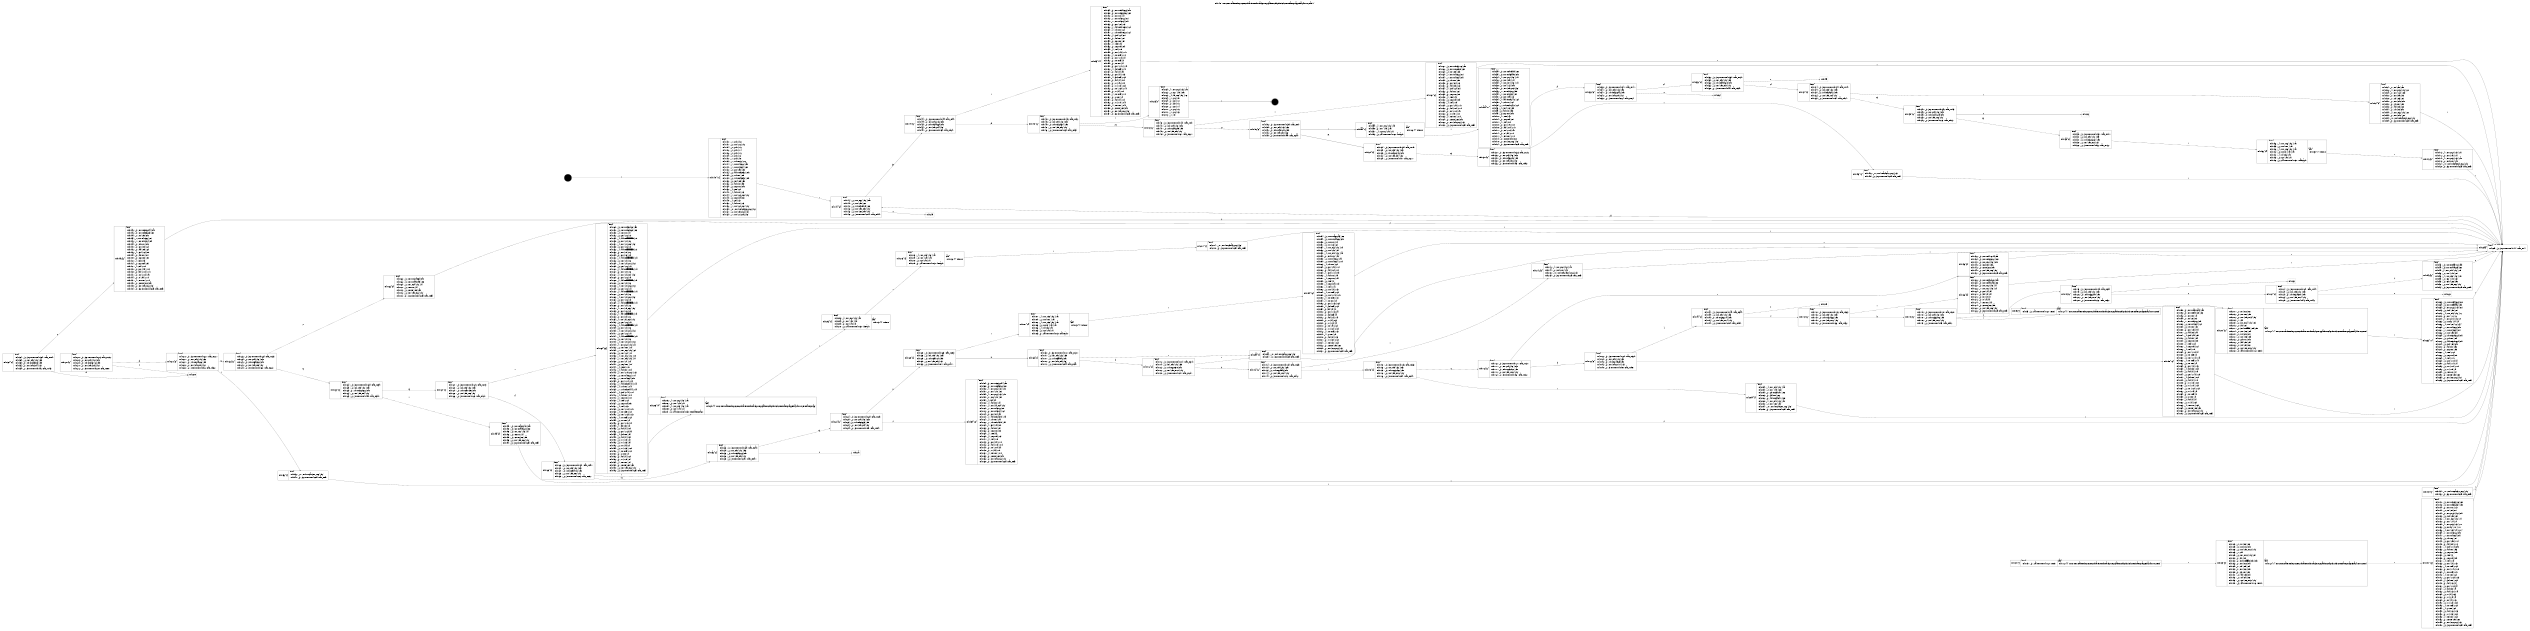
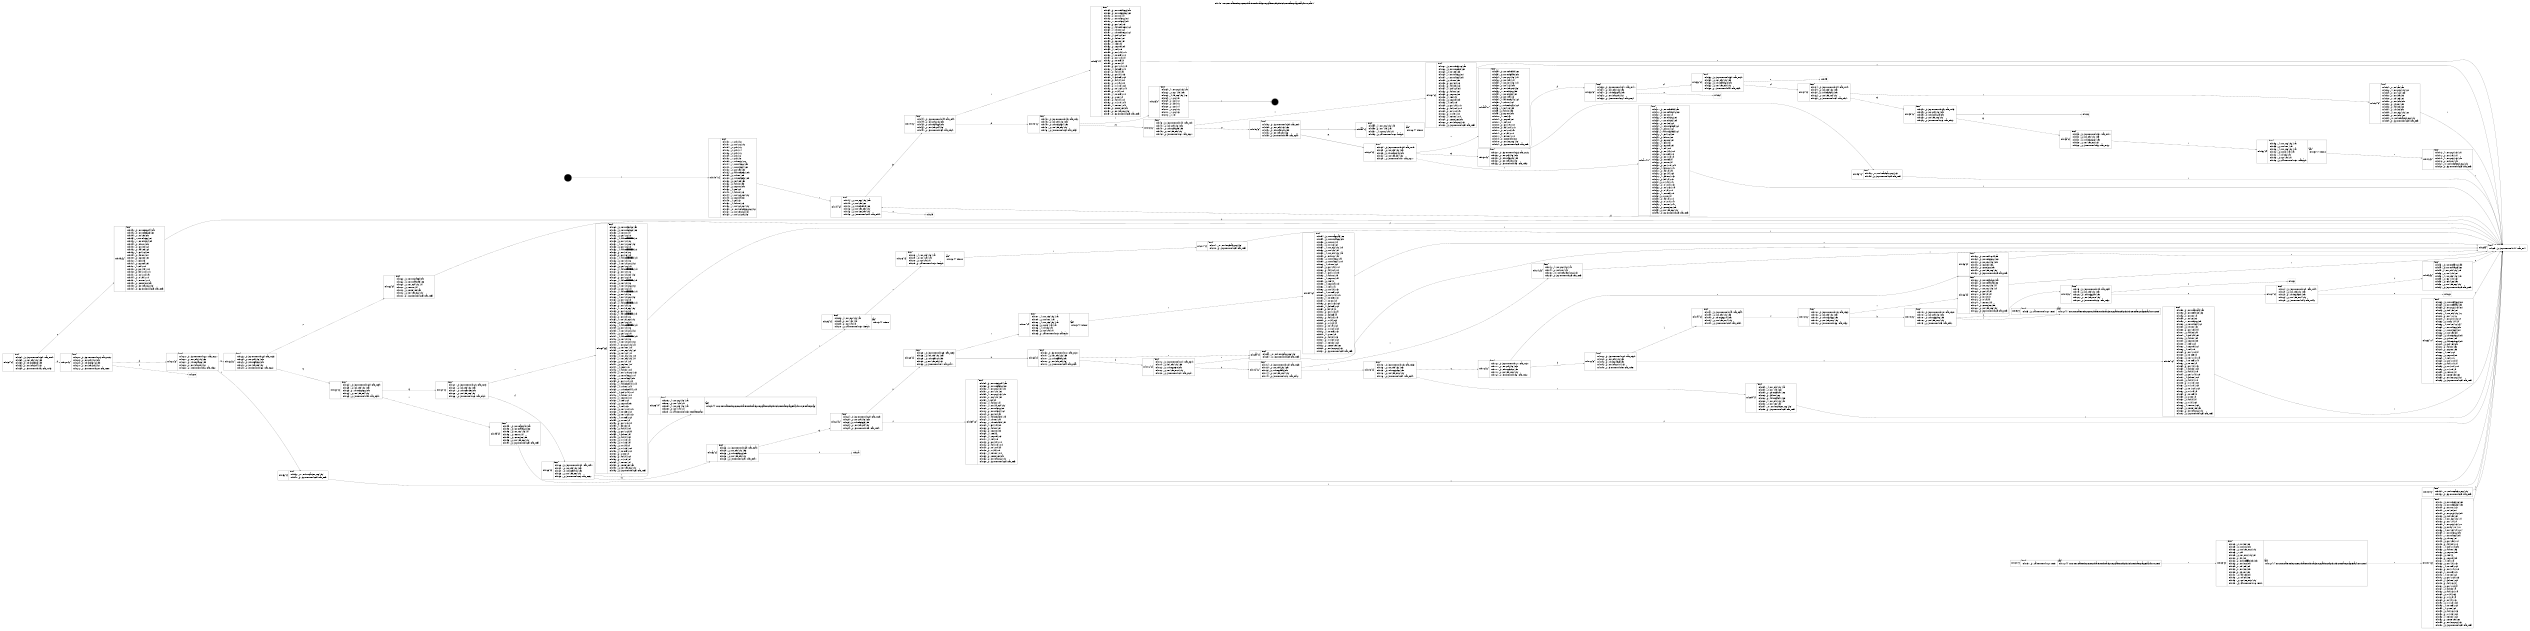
edge "0x401aaa [16]" -> "0x401aba [111]": now "0x401504 [28]" -> "0x401aba [111]"
node "0x401a17 [147]": added
node "0x4021e9": removed
node "0x402001 [52]": removed
edge "0x4015e4 [28]" -> "0x40220e": now "0x4015e4 [28]" -> "0x401600 [28]"
